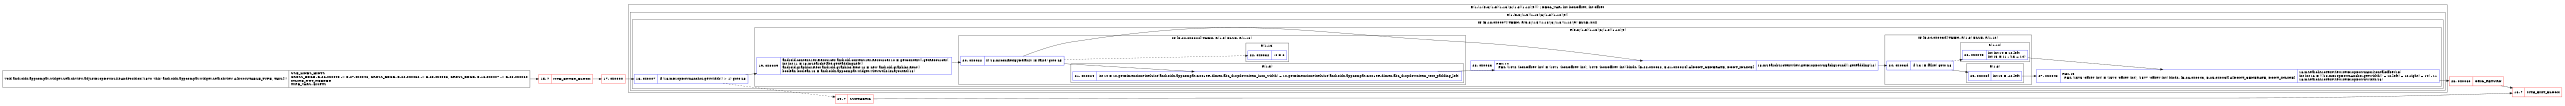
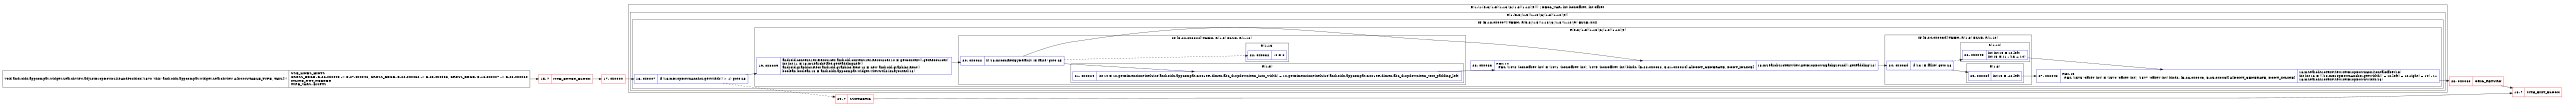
node "26: 0x0043": text "int int r4 = r2.left" -> "int int r5 = r2.left"
